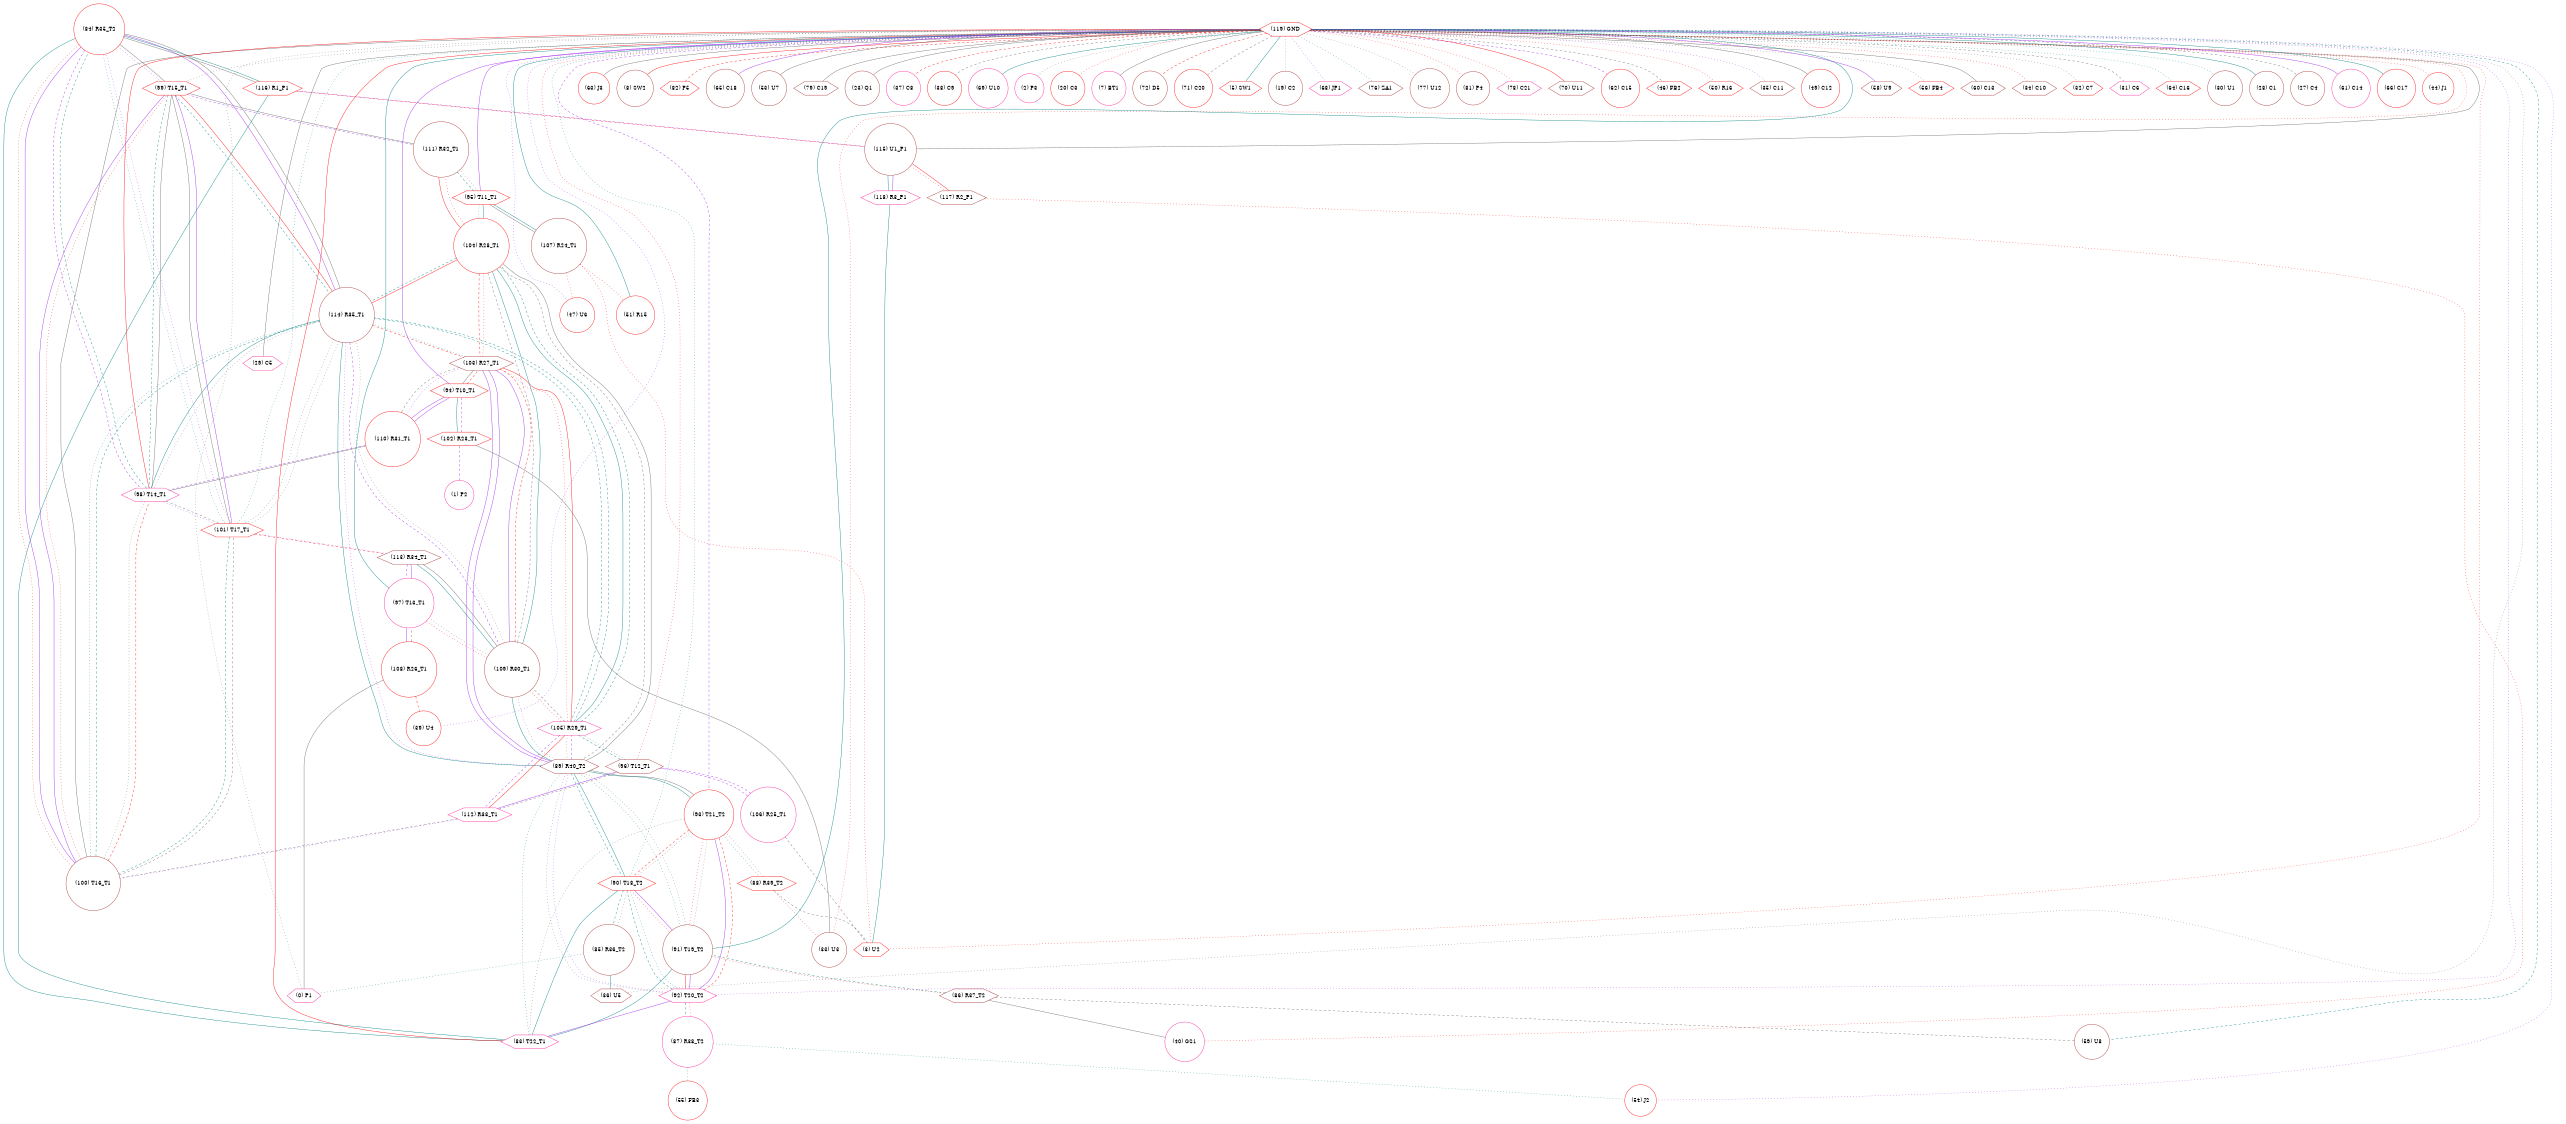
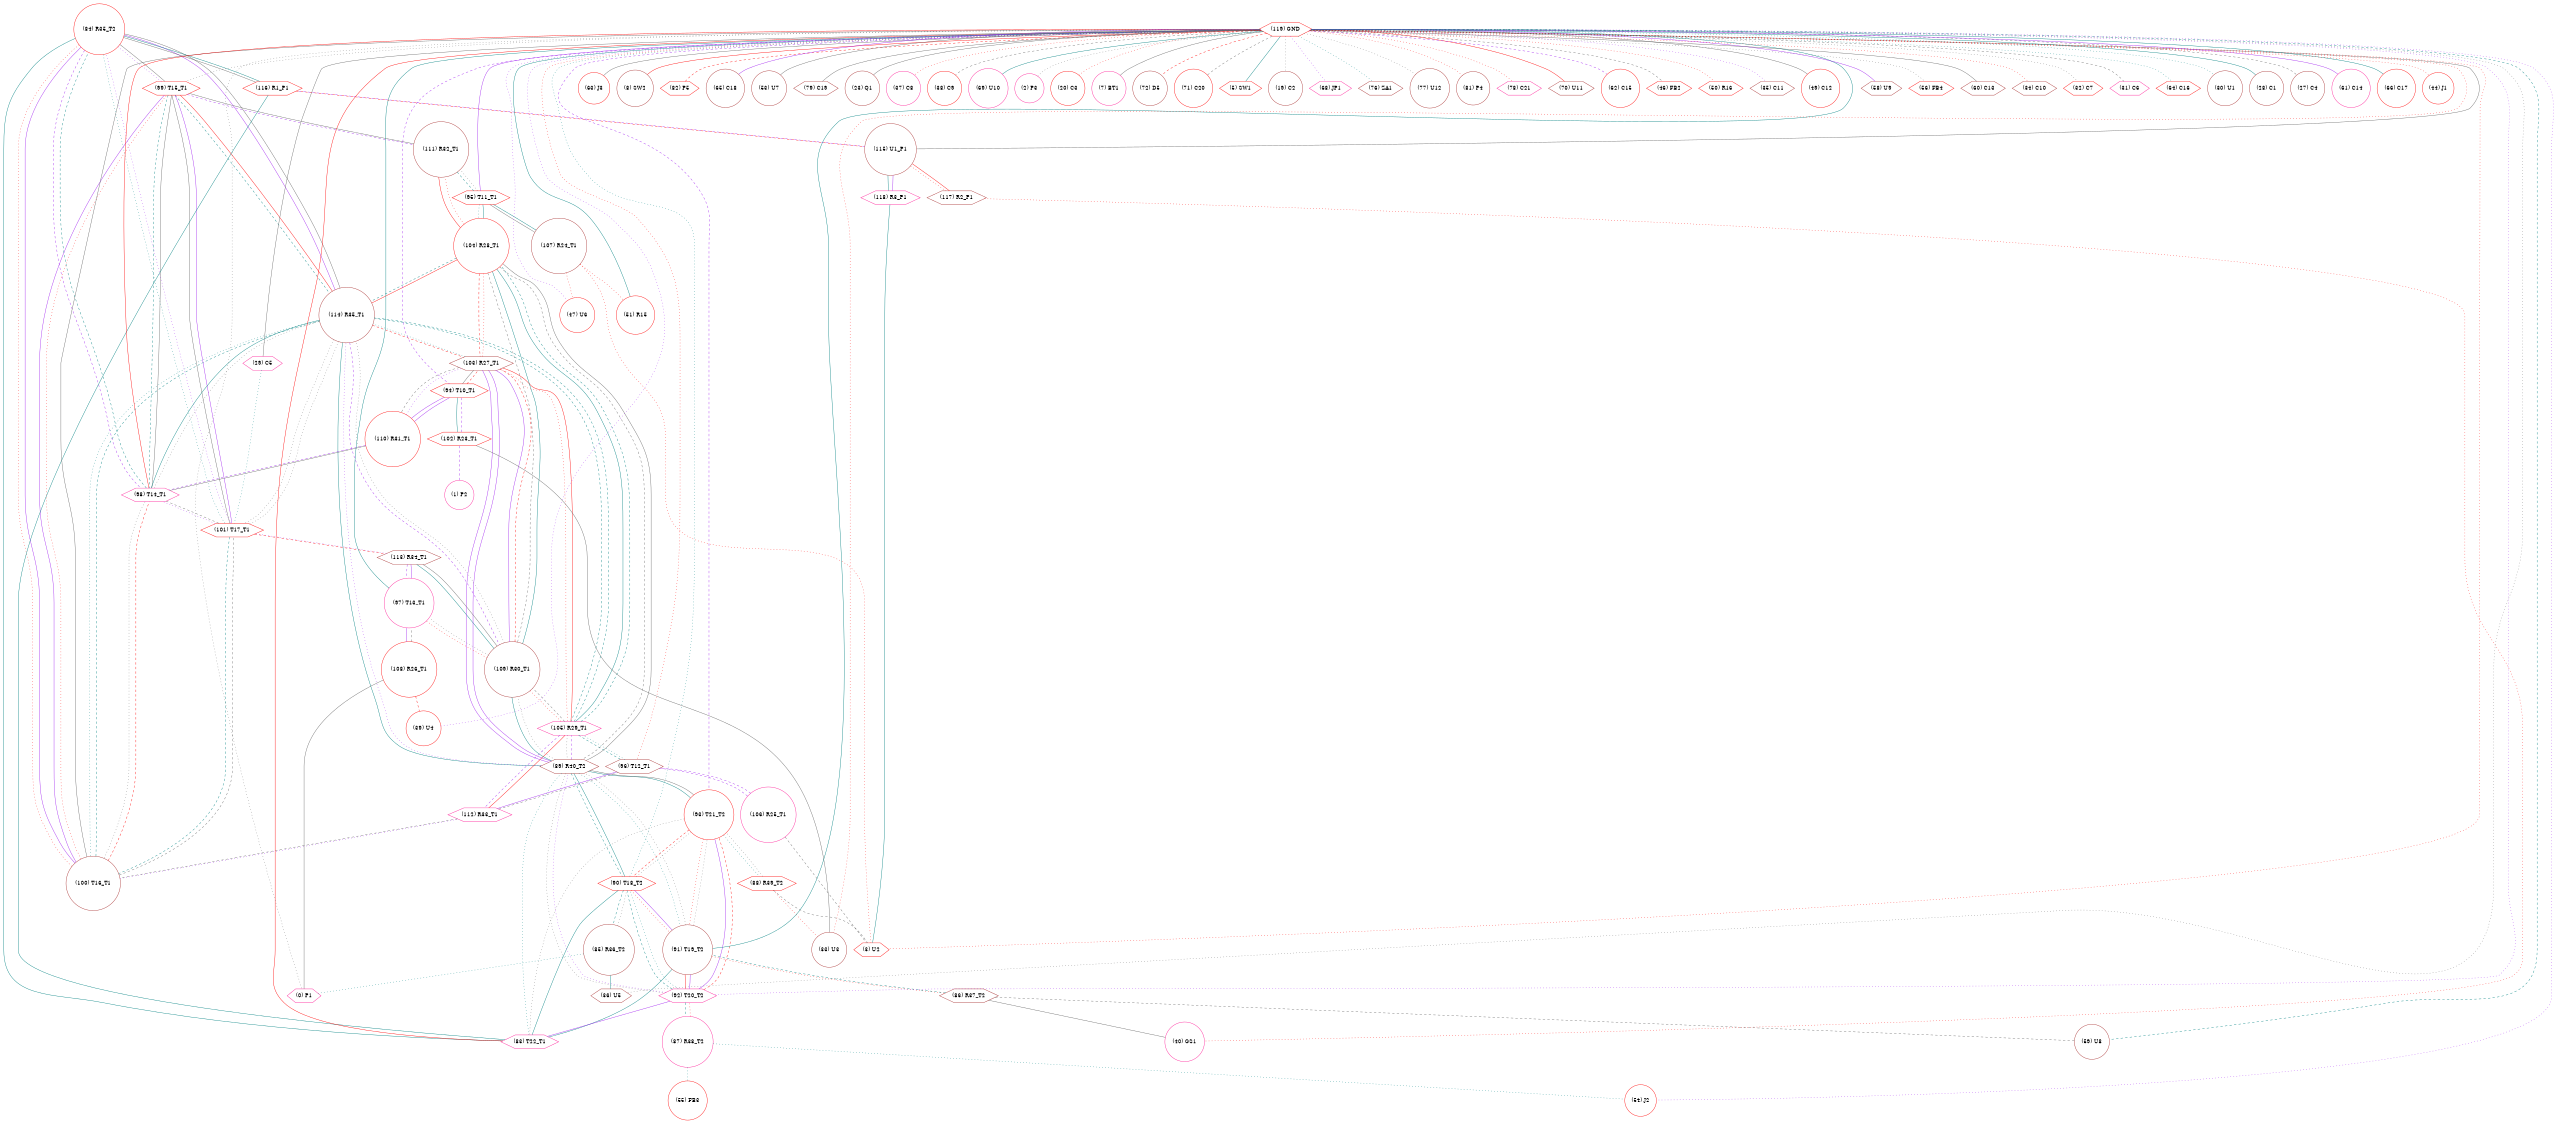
edge "(119) GND" -- "(37) C8": style dashed -> dotted
edge "(119) GND" -- "(101) T17_T1": now "(29) C5" -- "(101) T17_T1"
edge "(119) GND" -- "(94) T10_T1": style solid -> dashed
